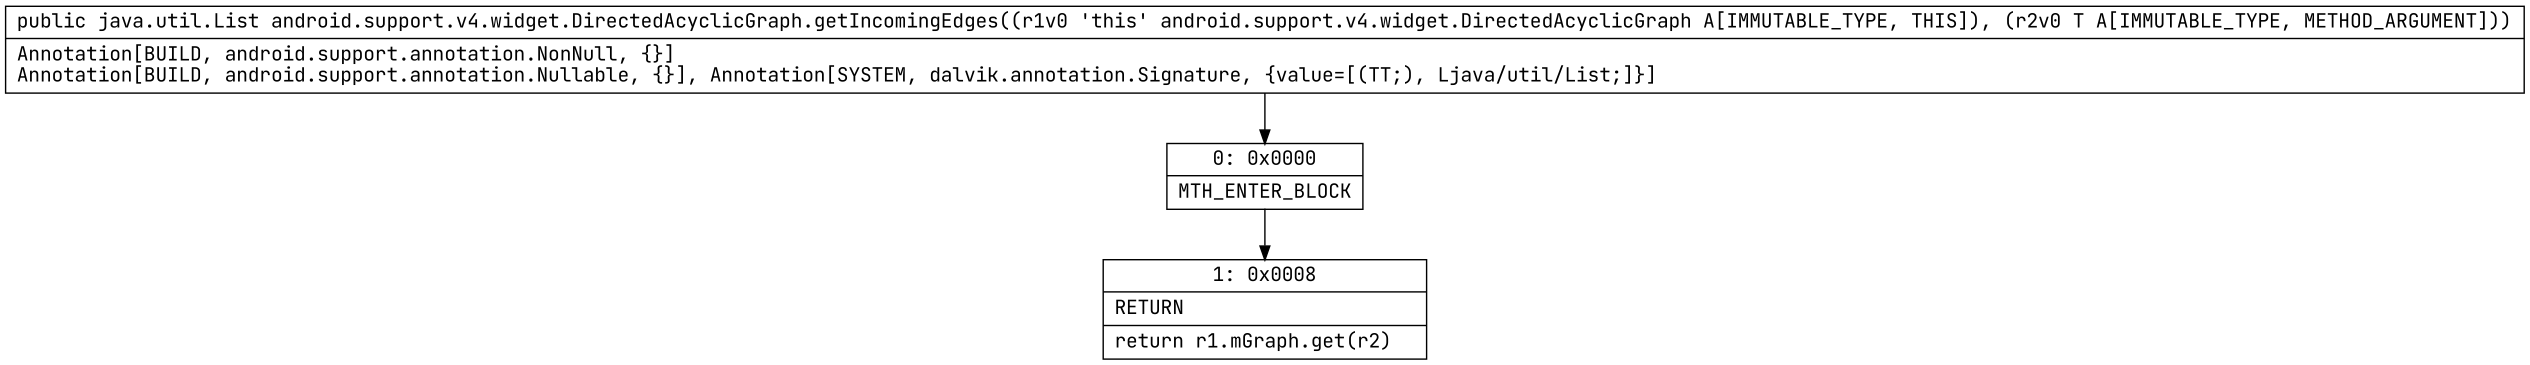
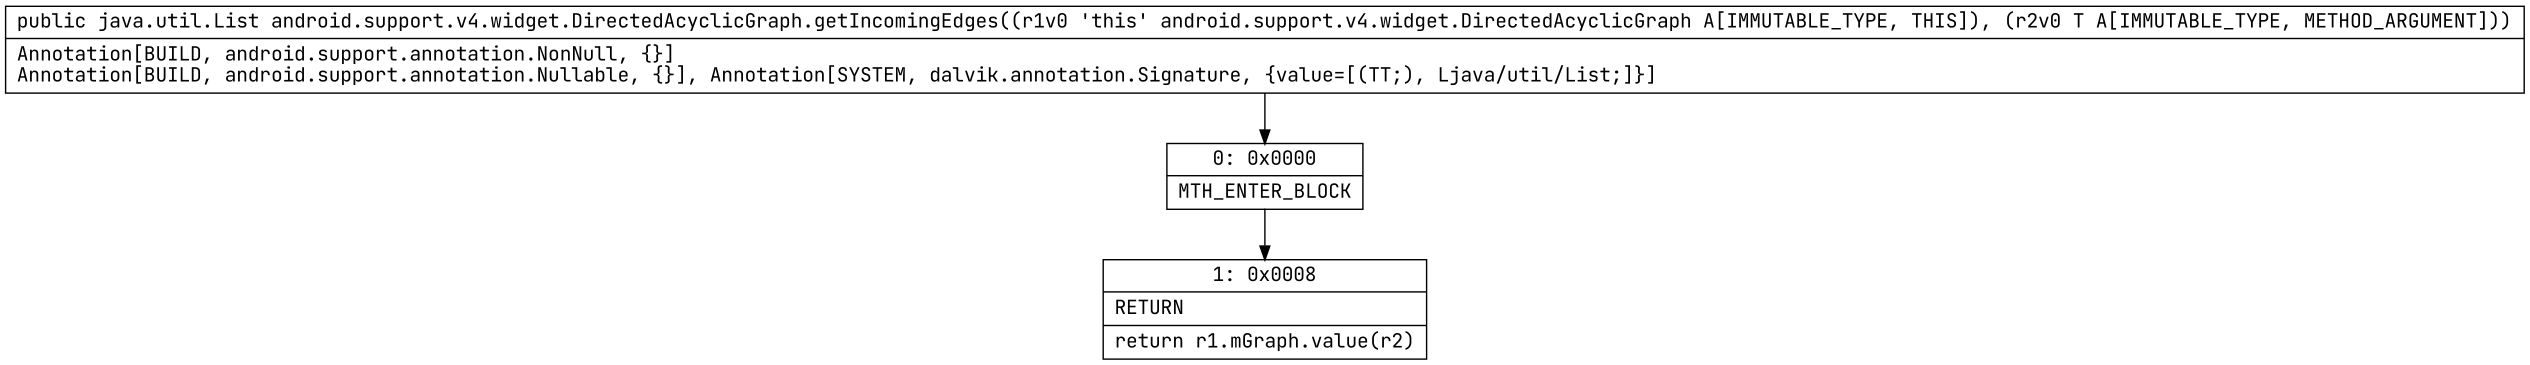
node "1: 0x0008": text "return r1.mGraph.get(r2)" -> "return r1.mGraph.value(r2)"
